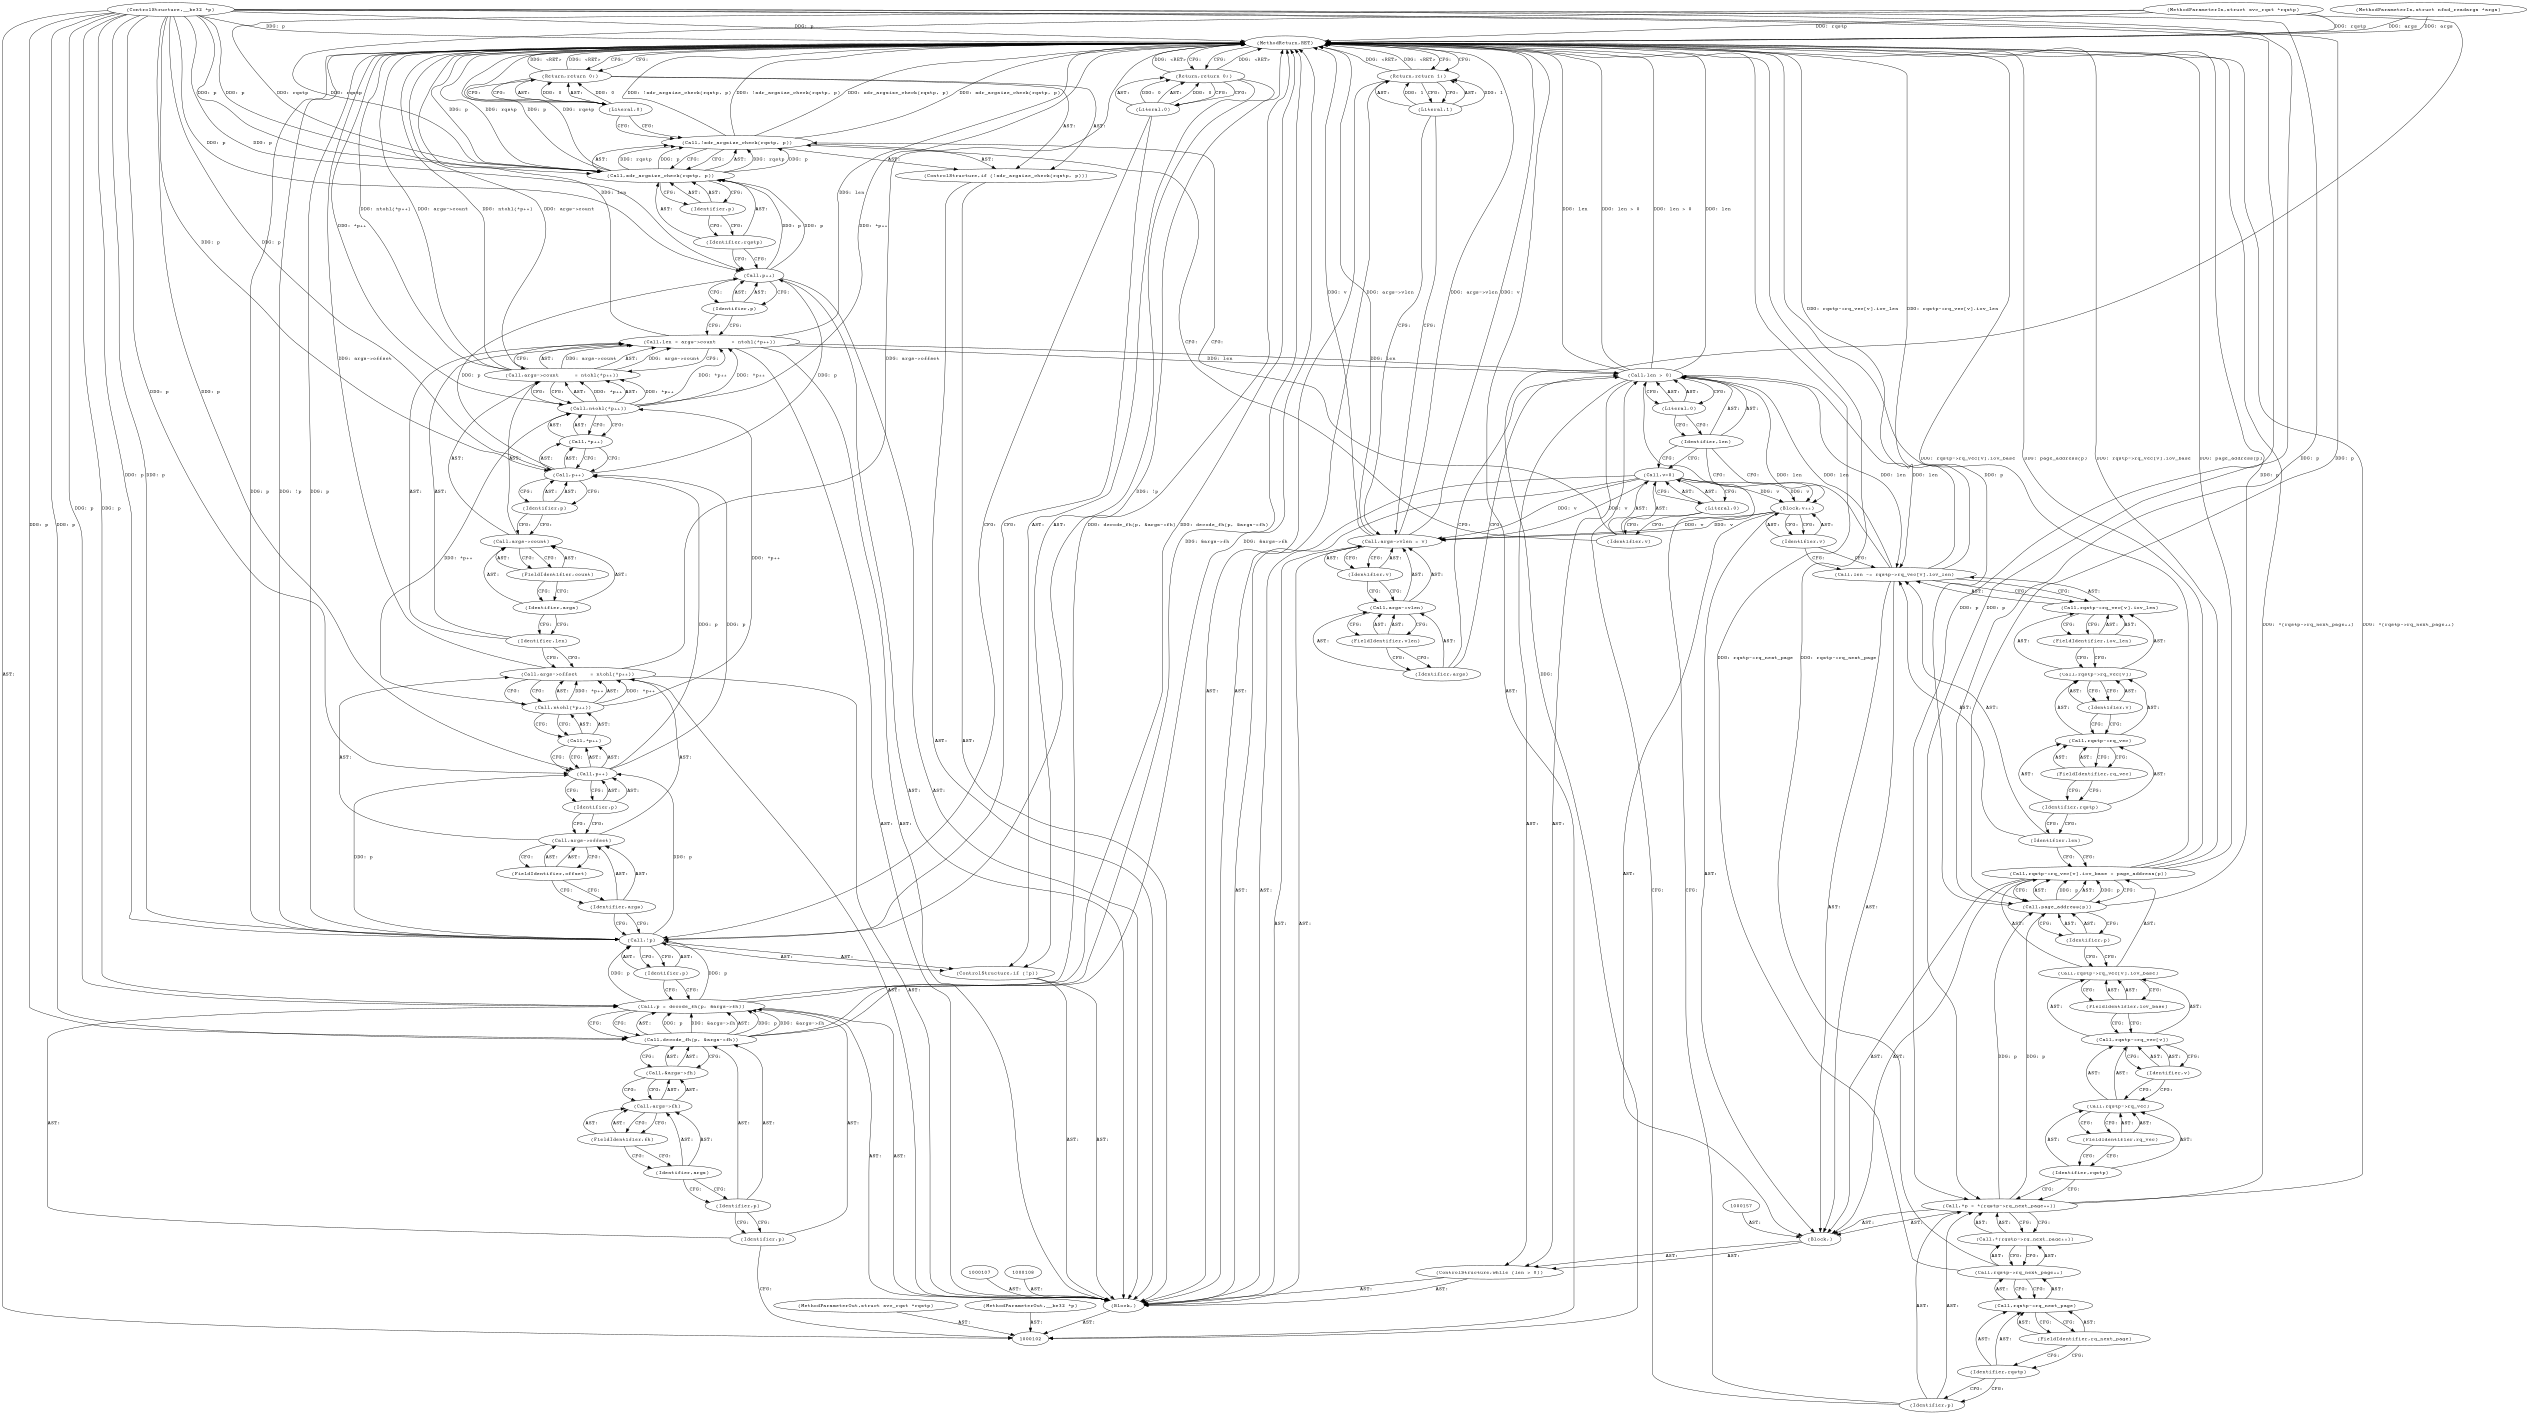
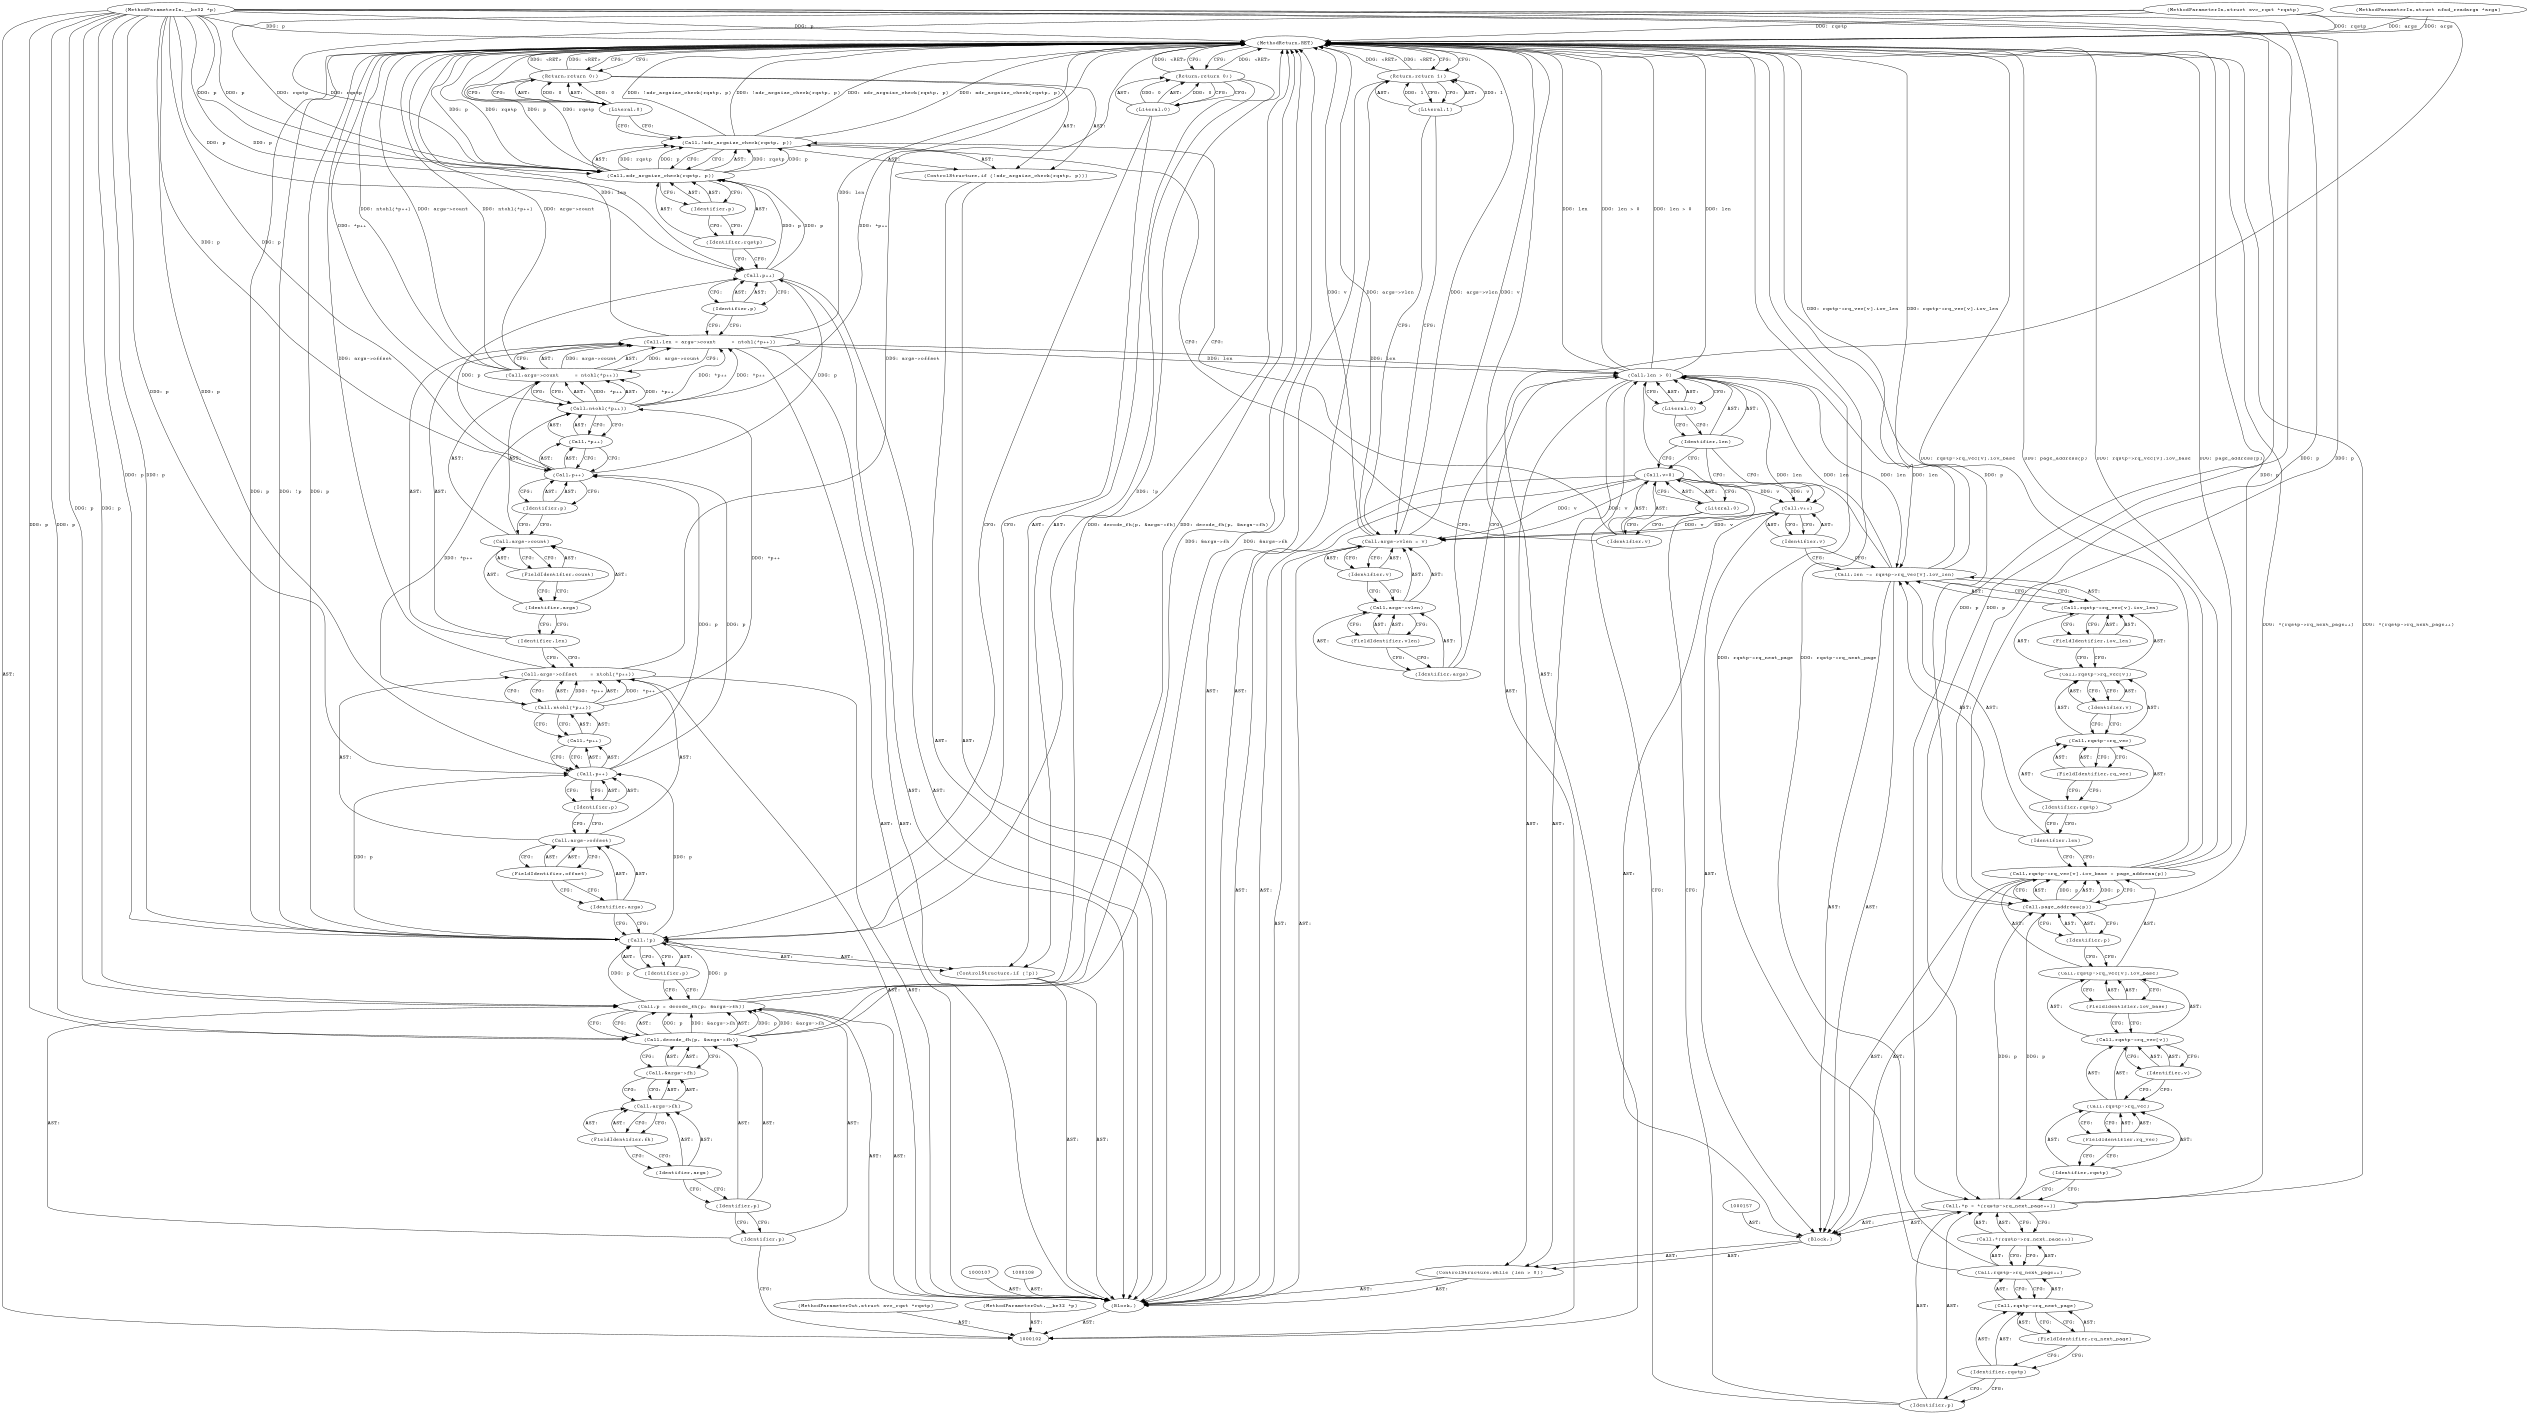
node "(ControlStructure,__be32 *p)": label "(ControlStructure,__be32 *p)" -> "(MethodParameterIn,__be32 *p)"
node "(Block,v++)": label "(Block,v++)" -> "(Call,v++)"
edge "(MethodParameterIn,struct svc_rqst *rqstp)" -> "1000102": label "DDG: " -> "AST: "
